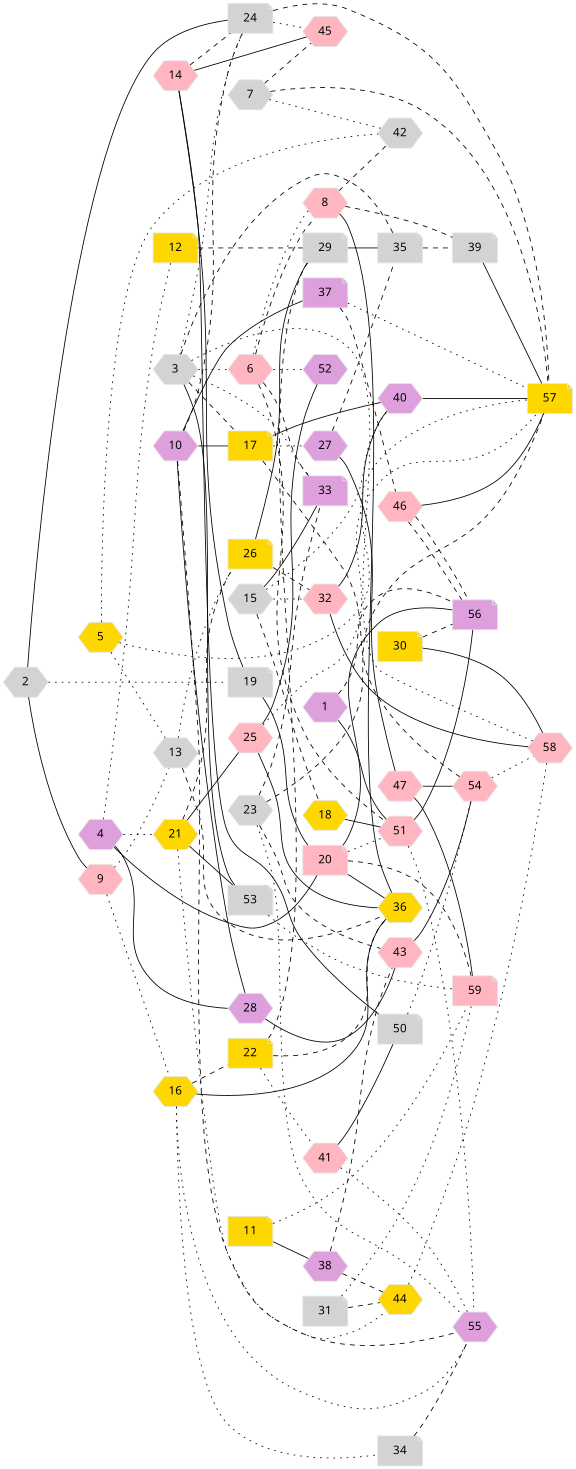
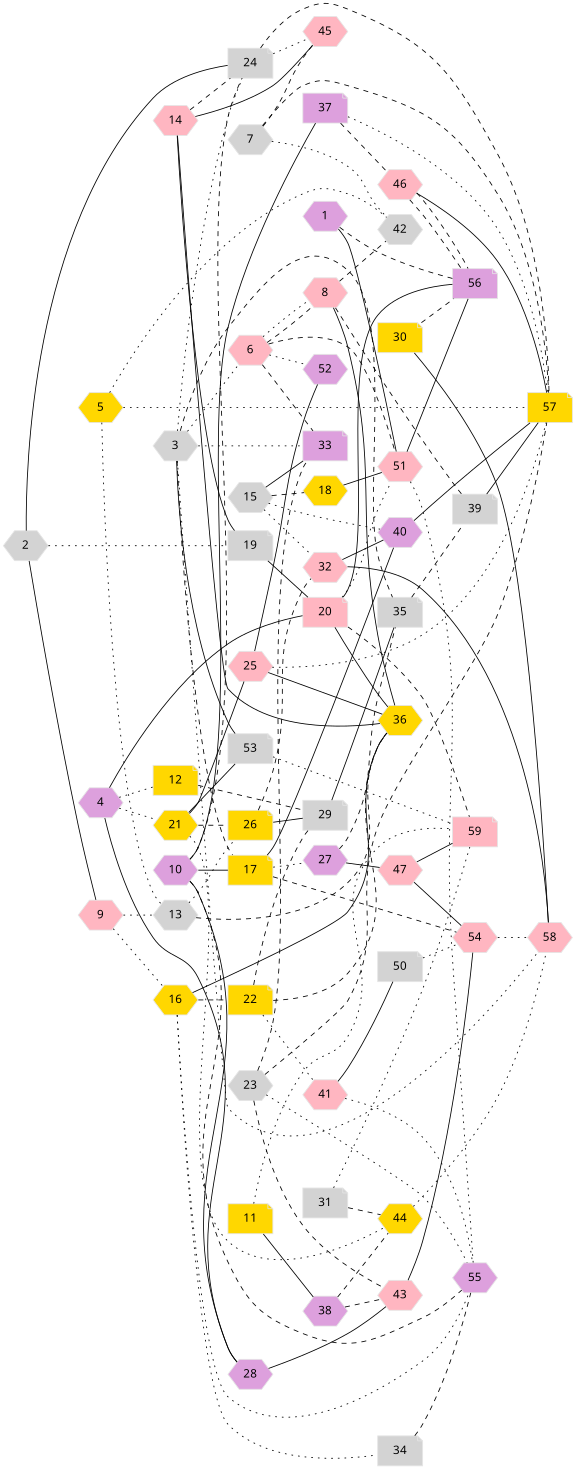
edge "14" -- "50": now "14" -- "36"
